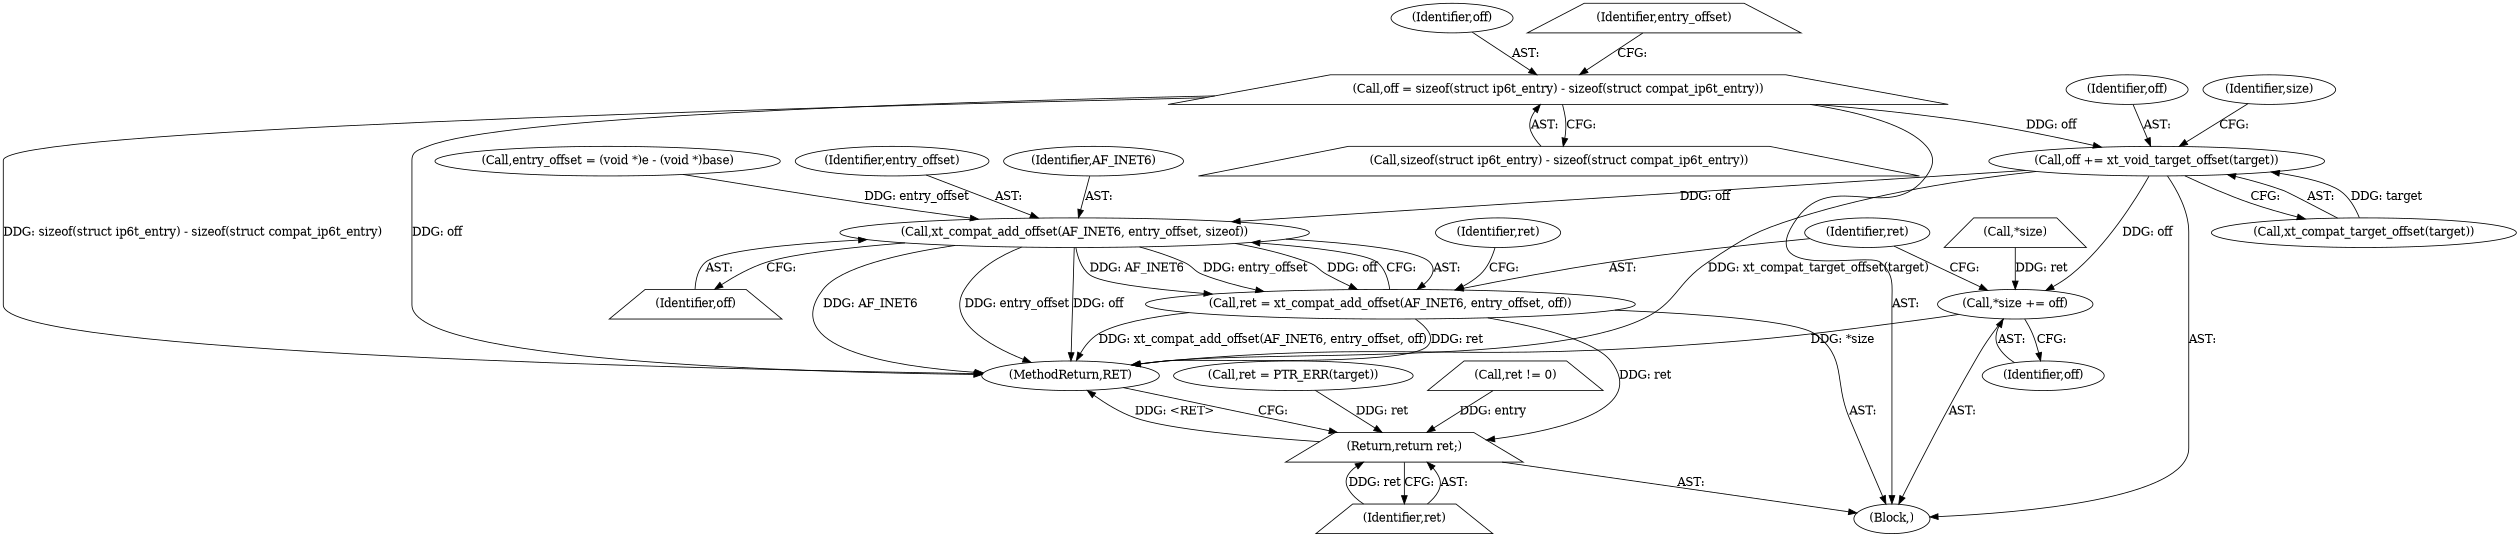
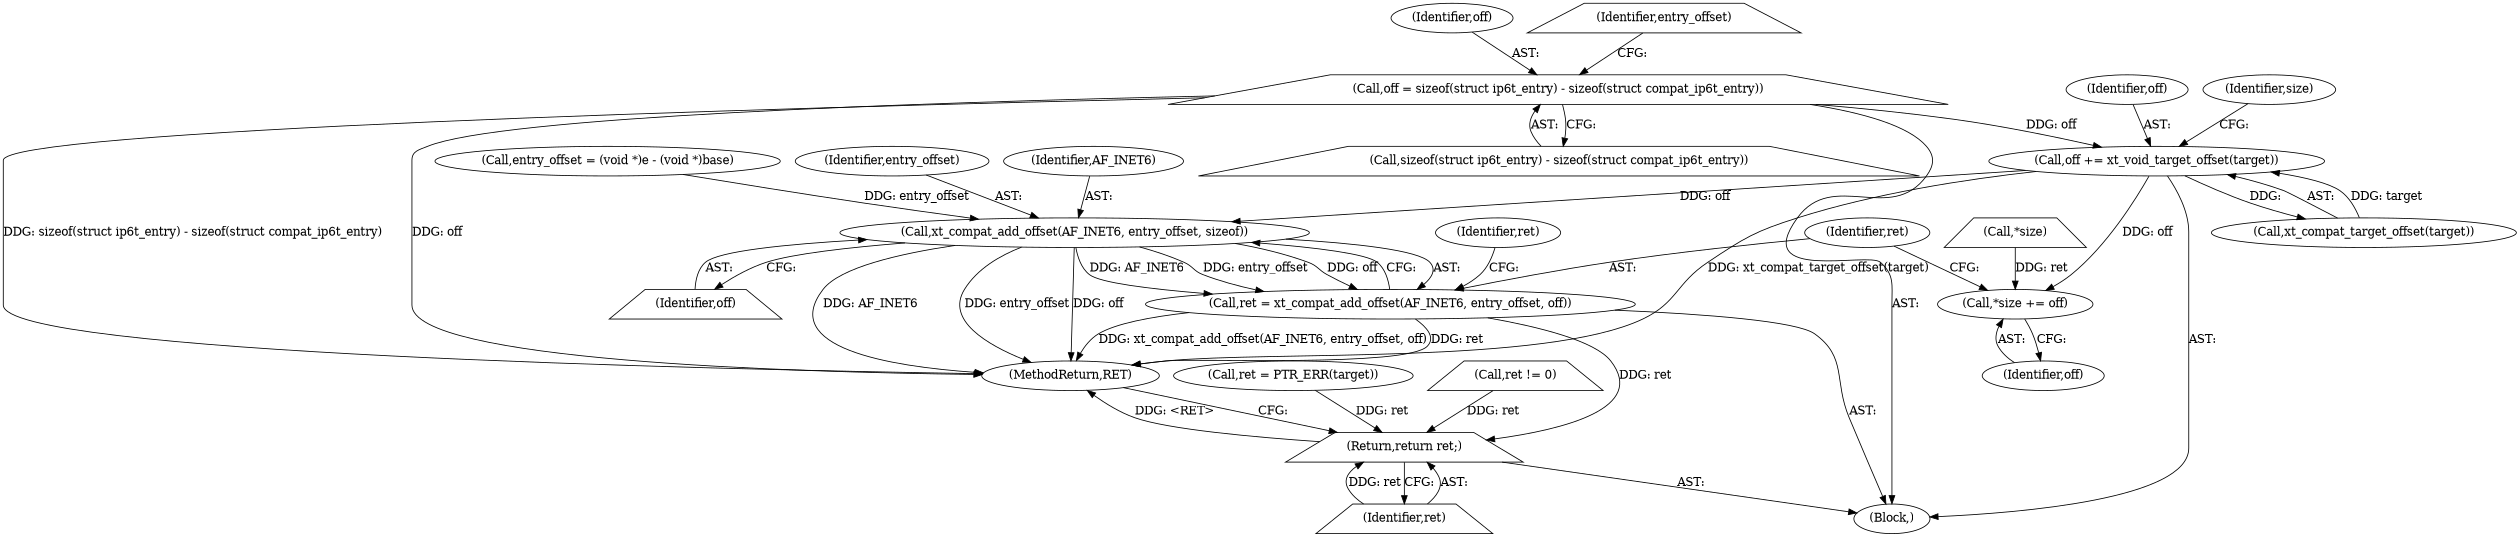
edge "(Call,off += xt_void_target_offset(target))" -> "(Call,xt_compat_target_offset(target))": label "CFG: " -> "DDG: "
edge "(Call,*size += off)" -> "(MethodReturn,RET)": removed, label "DDG: *size"
edge "(Call,*size += off)" -> "(Block,)": removed, label "AST:"
edge "(Call,ret != 0)" -> "(Return,return ret;)": label "DDG: entry" -> "DDG: ret"
